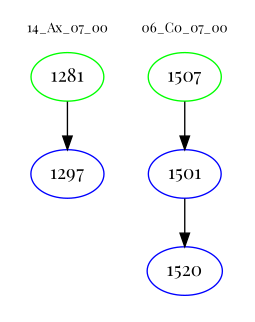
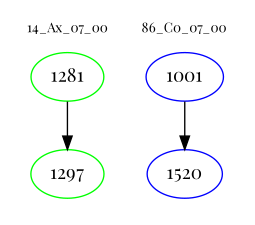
cluster "06_C0_07_00": label "06_C0_07_00" -> "86_C0_07_00"
node "1507": removed
node "1297": color blue -> green
node "1501": label "1501" -> "1001"
